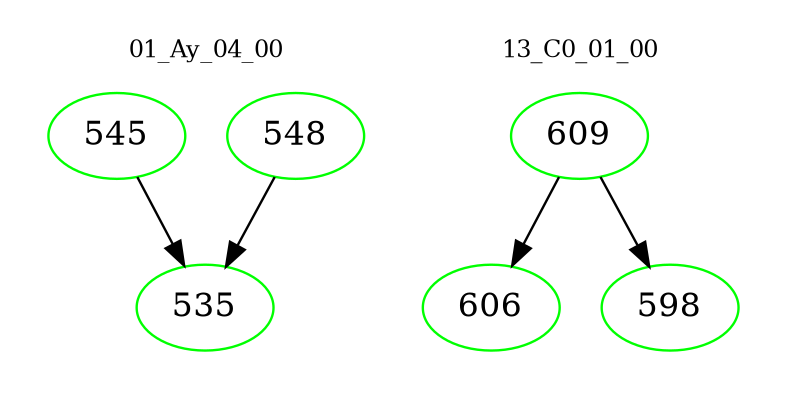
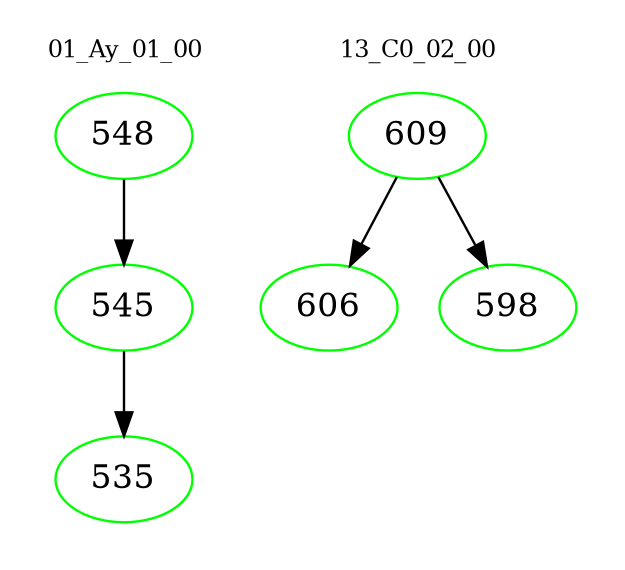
cluster "01_Ay_04_00": label "01_Ay_04_00" -> "01_Ay_01_00"
cluster "13_C0_01_00": label "13_C0_01_00" -> "13_C0_02_00"
edge "548" -> "535": now "548" -> "545"
